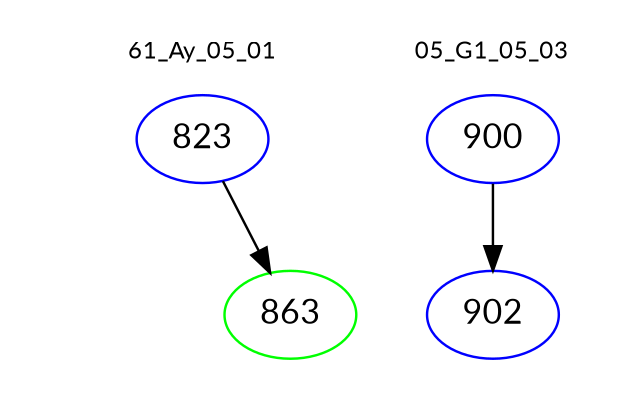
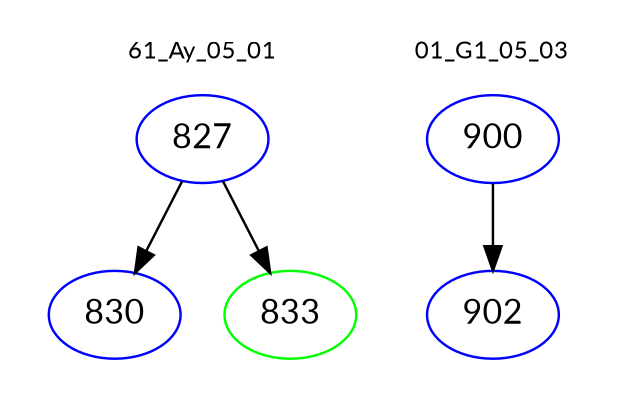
cluster "05_G1_05_03": label "05_G1_05_03" -> "01_G1_05_03"
node "823": label "823" -> "827"
node "830": added
node "863": label "863" -> "833"
